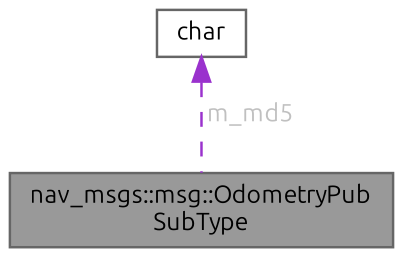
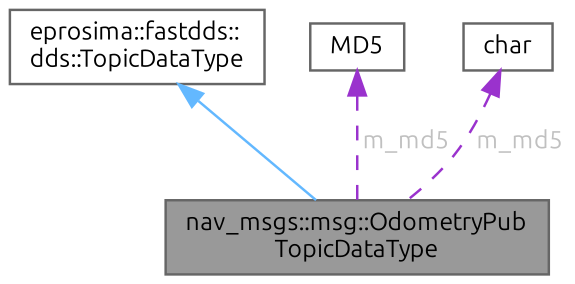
node "eprosima::fastdds:: dds::TopicDataType": added
node "MD5": added
node "nav_msgs::msg::OdometryPub SubType": label "nav_msgs::msg::OdometryPub SubType" -> "nav_msgs::msg::OdometryPub TopicDataType"
